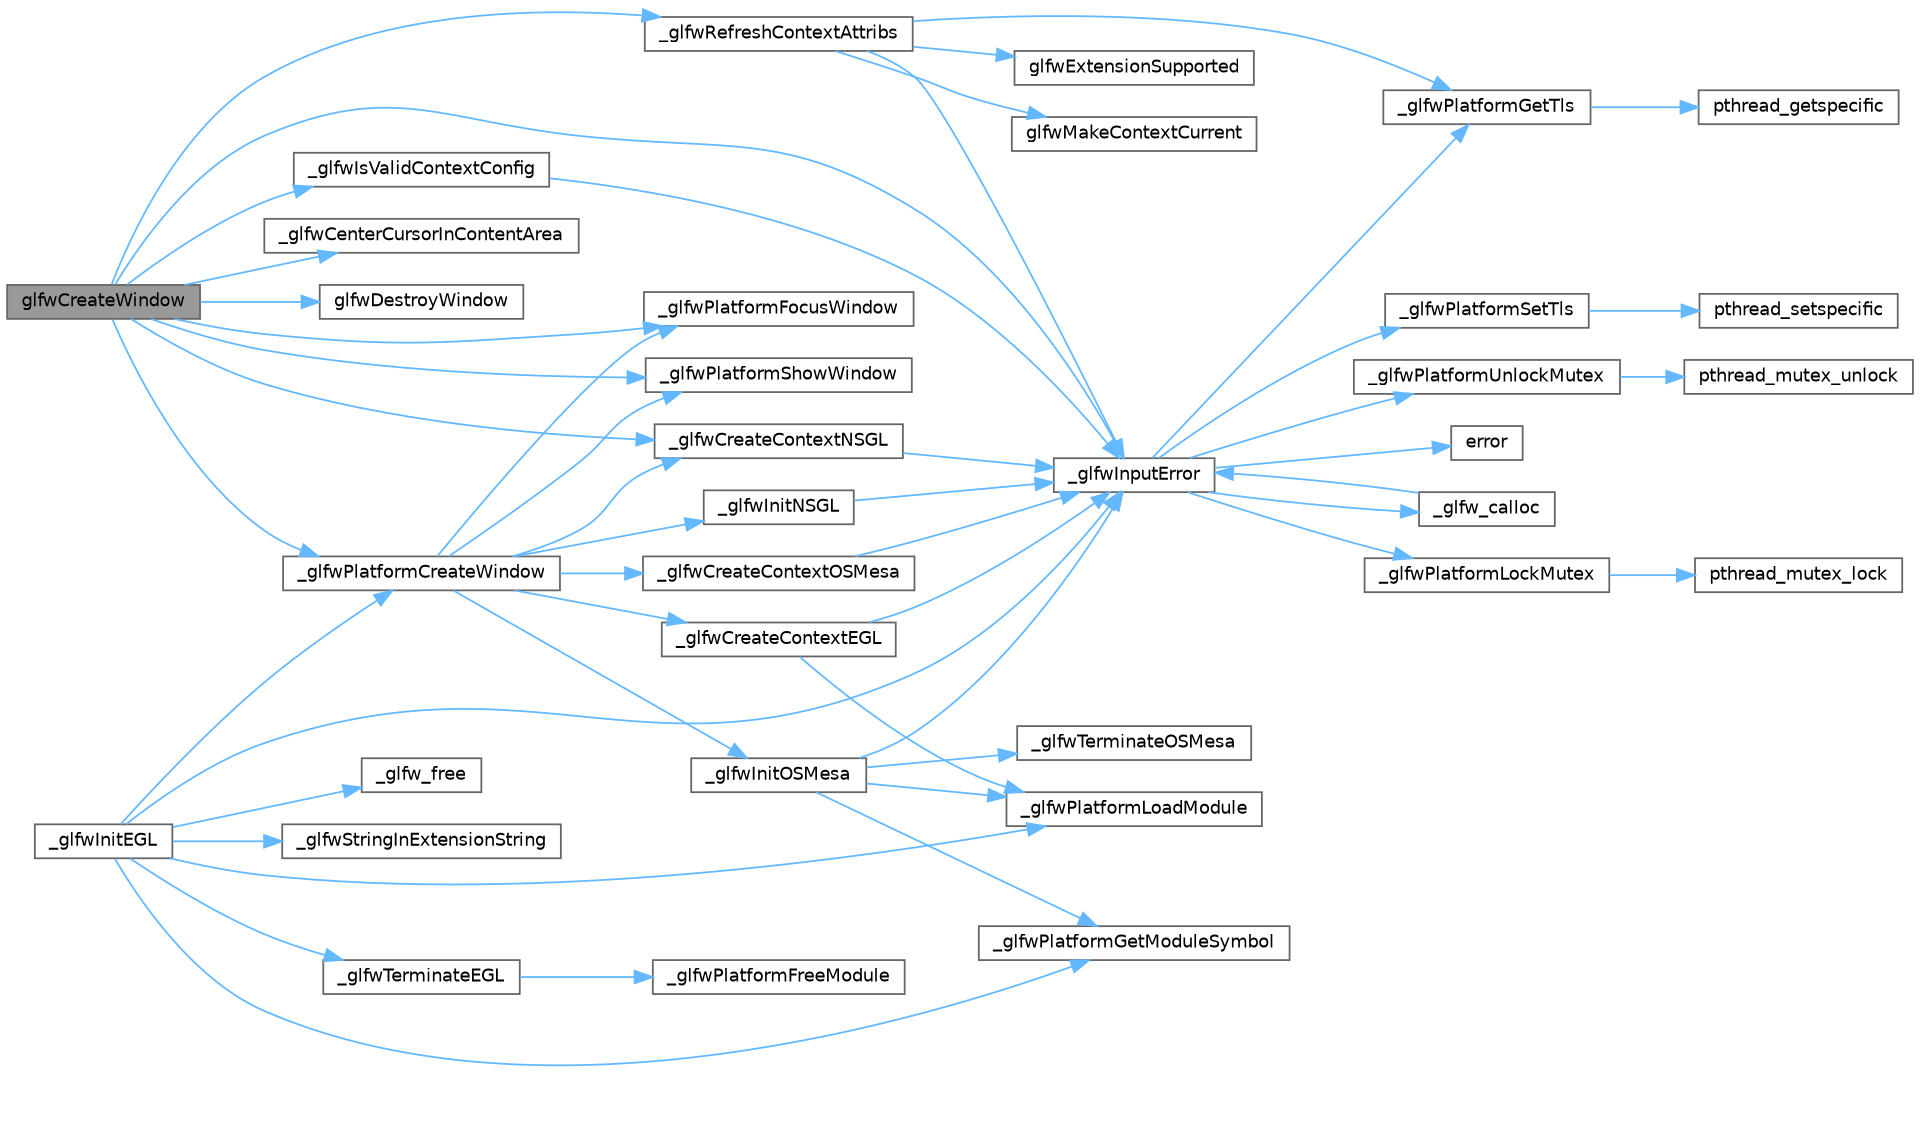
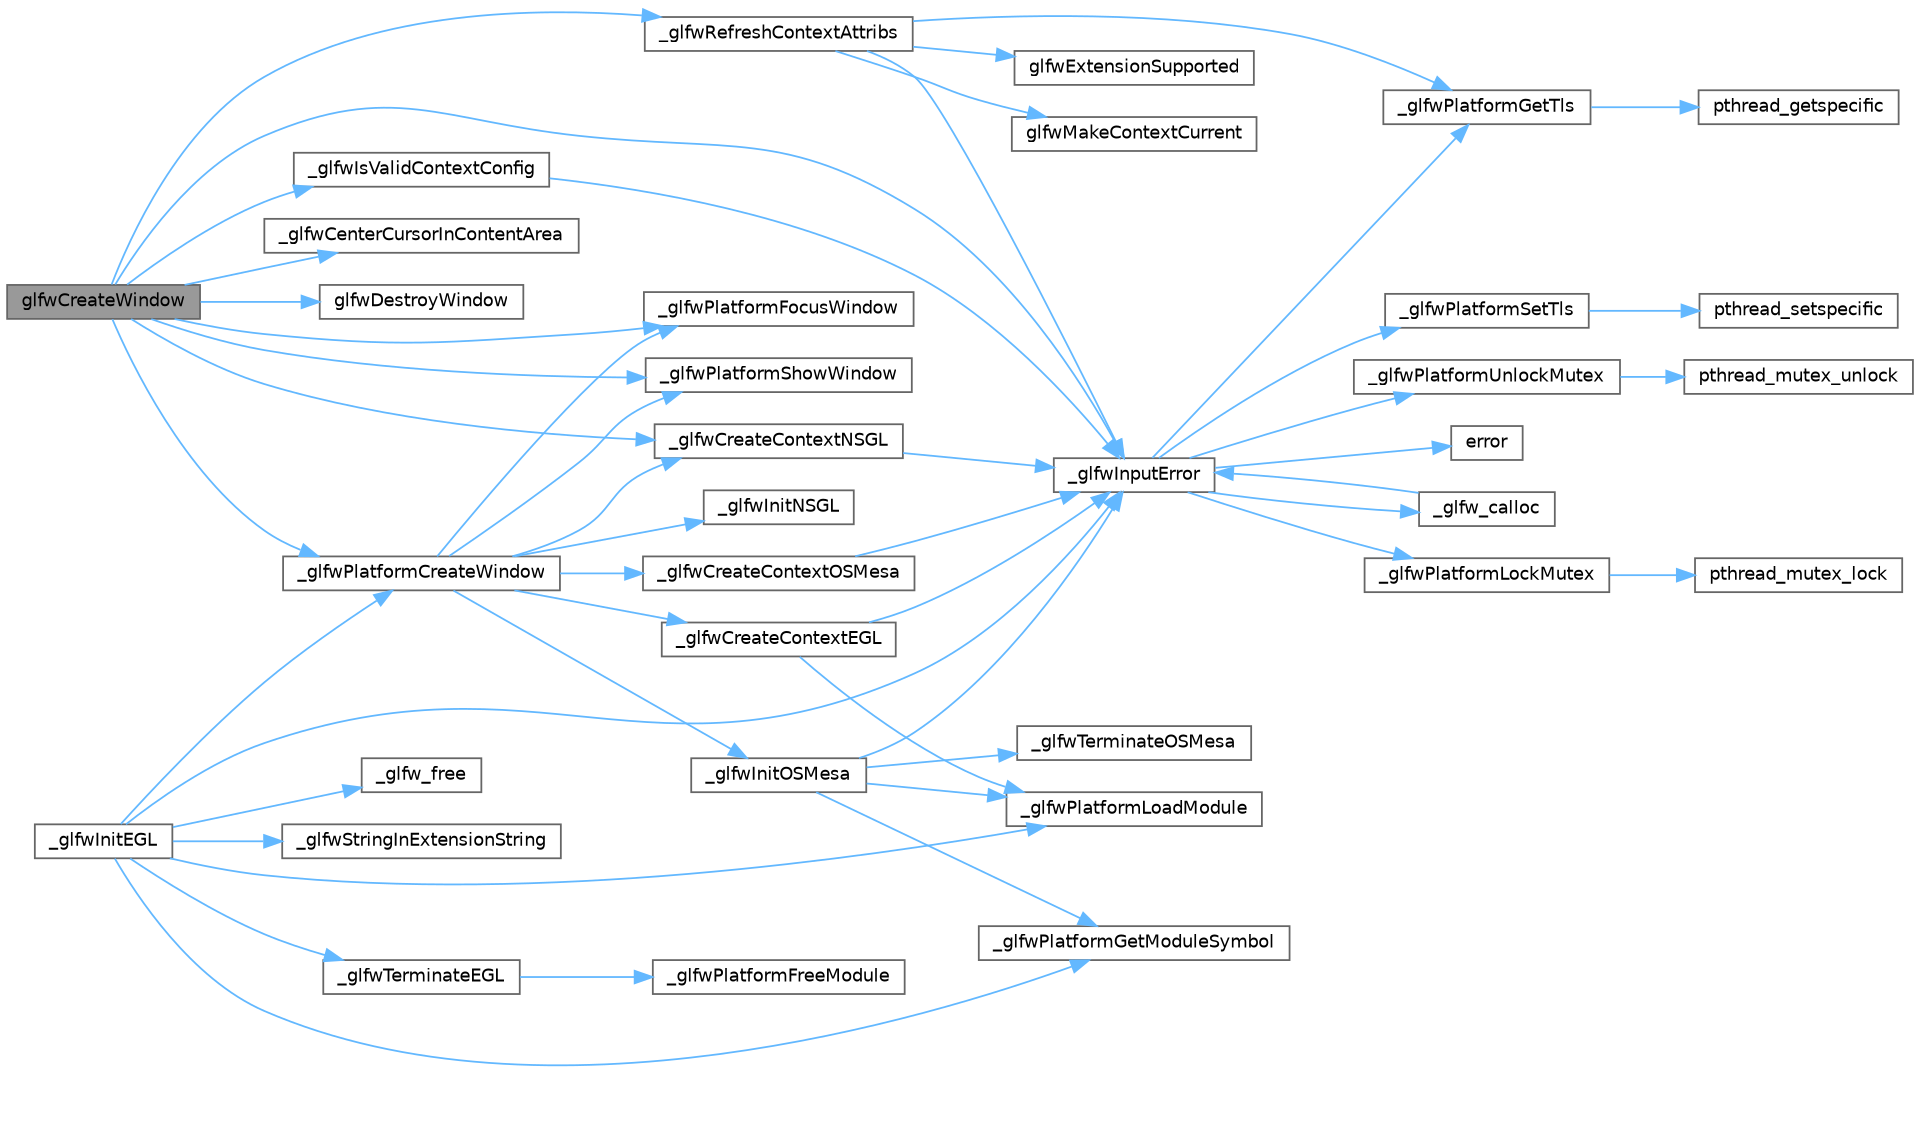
edge "_glfwInitNSGL" -> "_glfwInputError": removed
